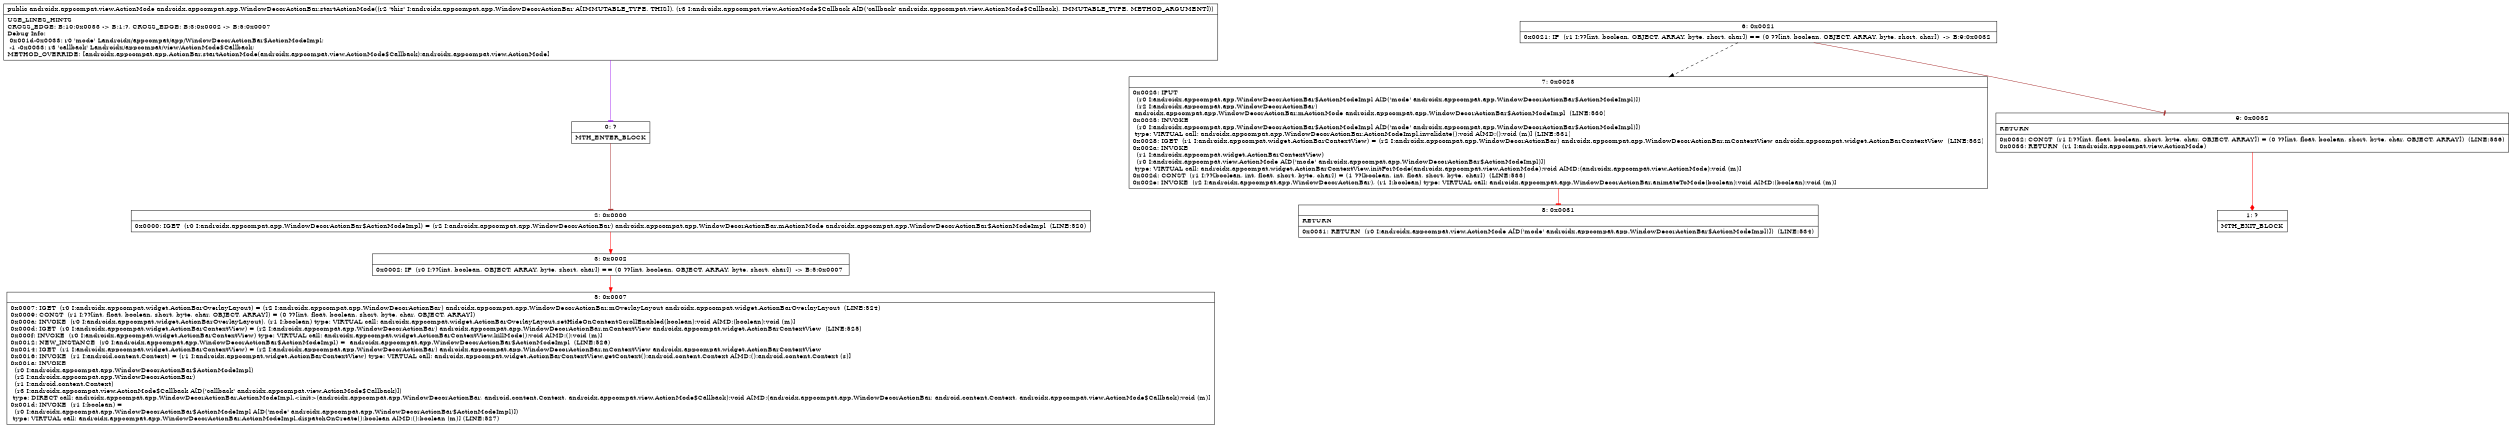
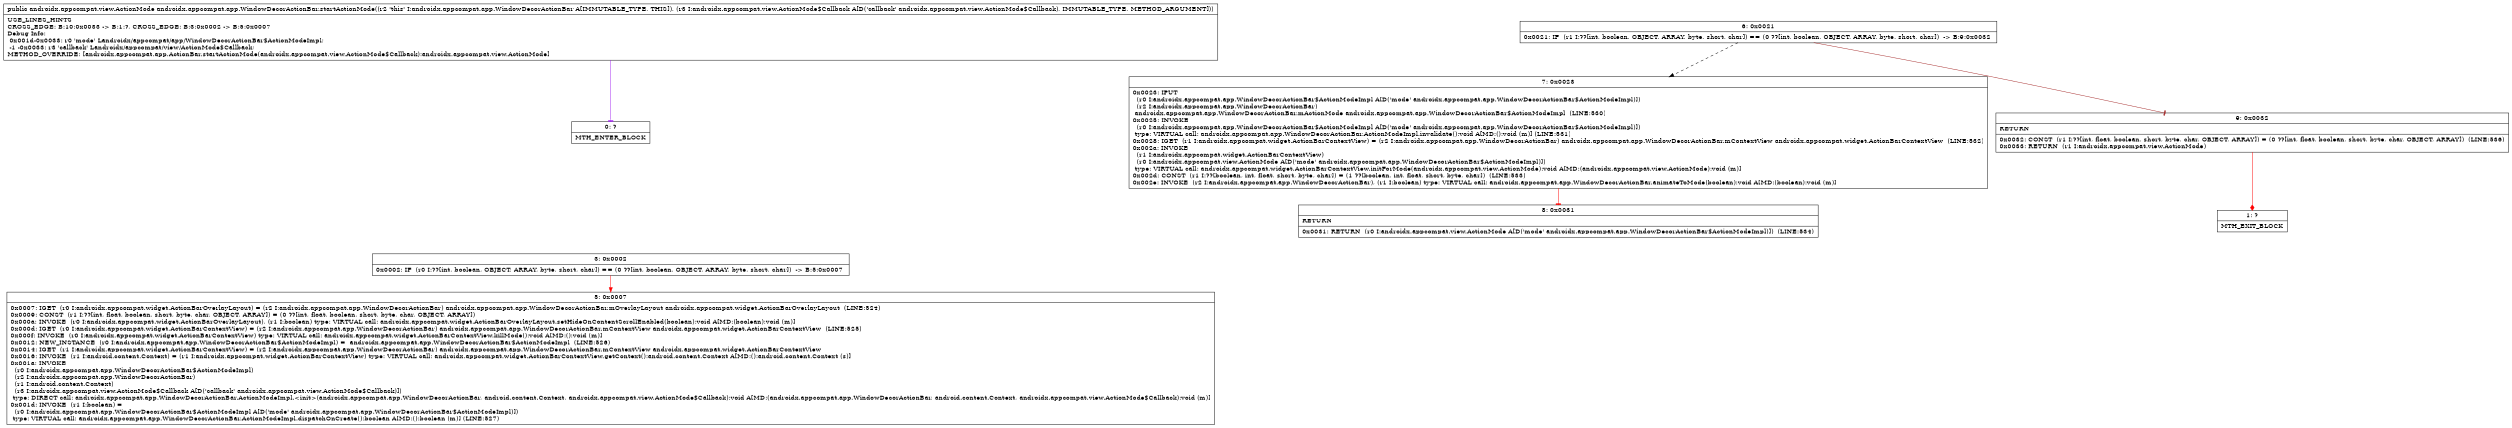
node "2: 0x0000": removed
